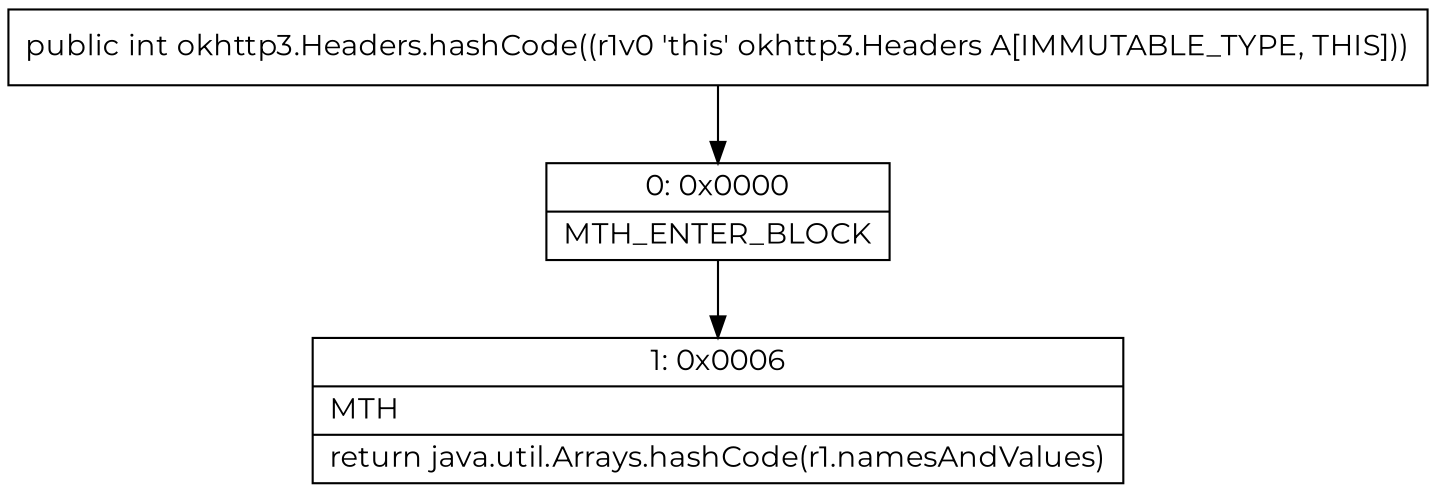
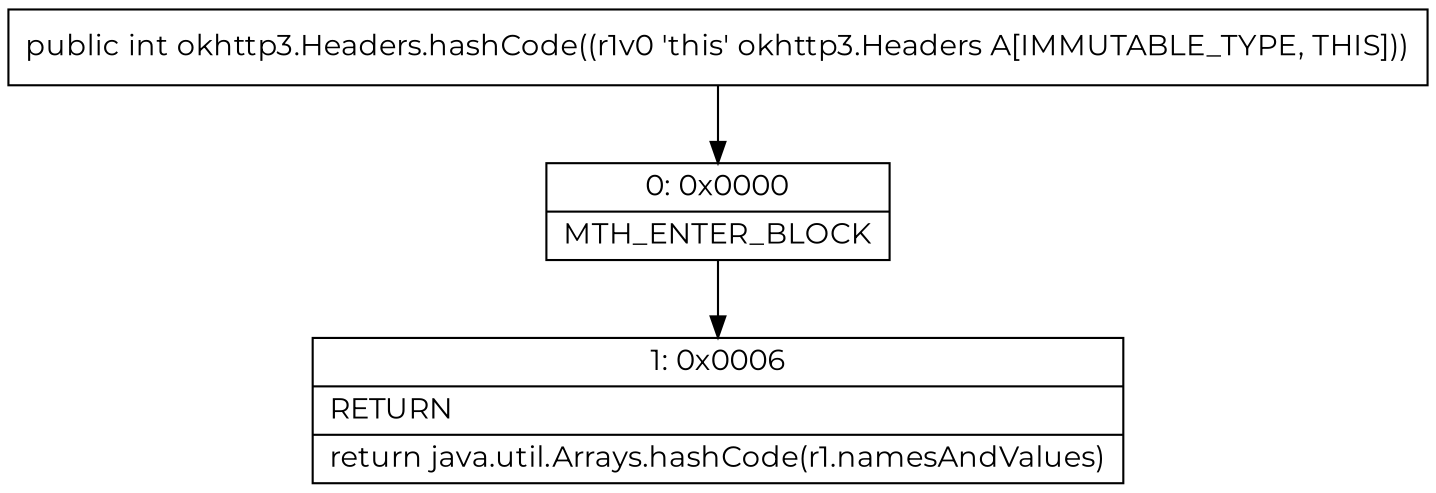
node "1: 0x0006": text "MTH" -> "RETURN"
